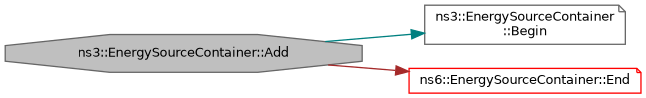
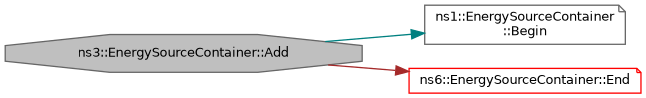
node "ns3::EnergySourceContainer ::Begin": label "ns3::EnergySourceContainer ::Begin" -> "ns1::EnergySourceContainer ::Begin"
